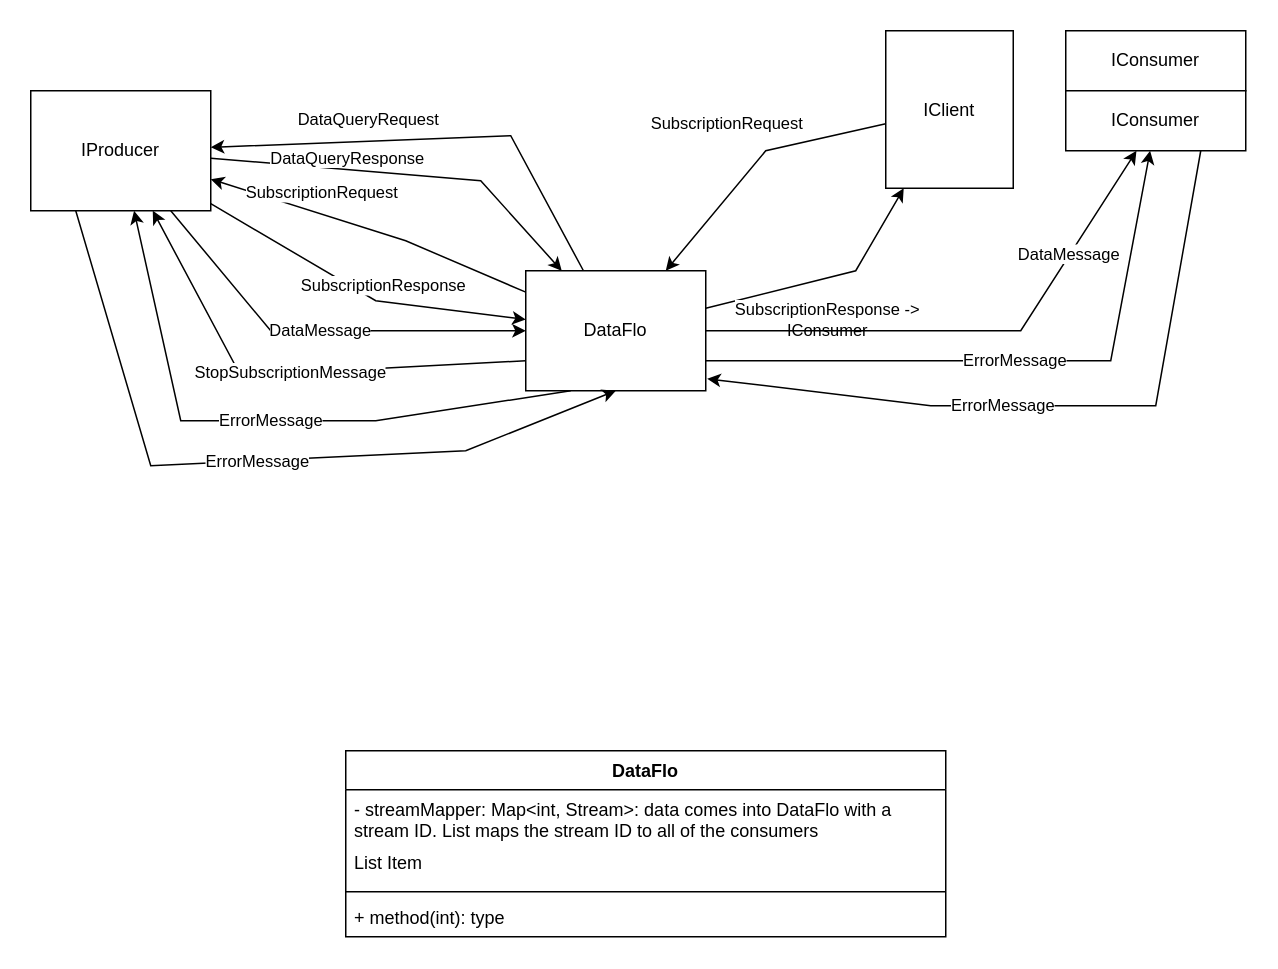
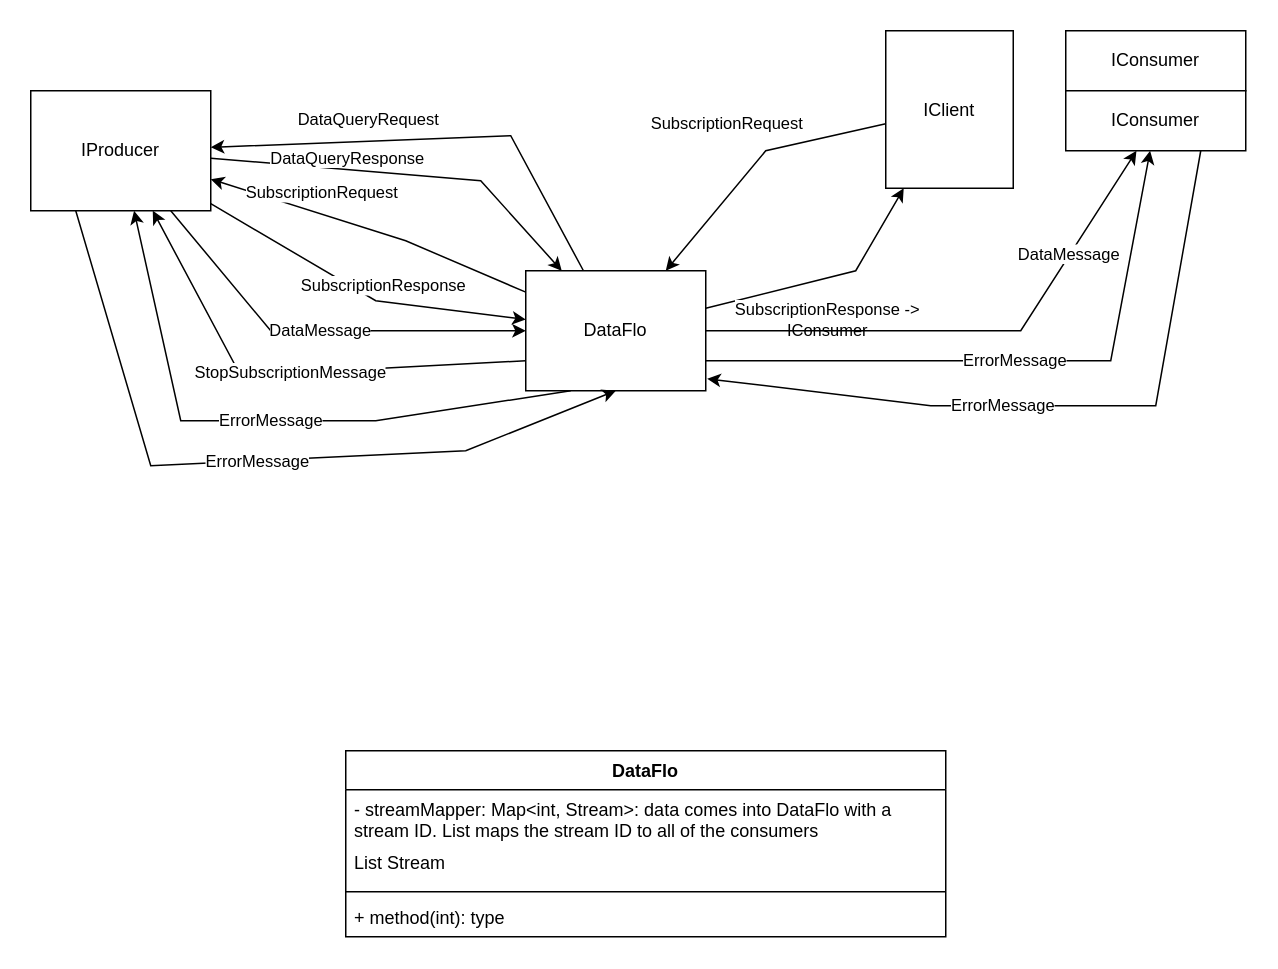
node "List Item": label "List Item" -> "List Stream"
